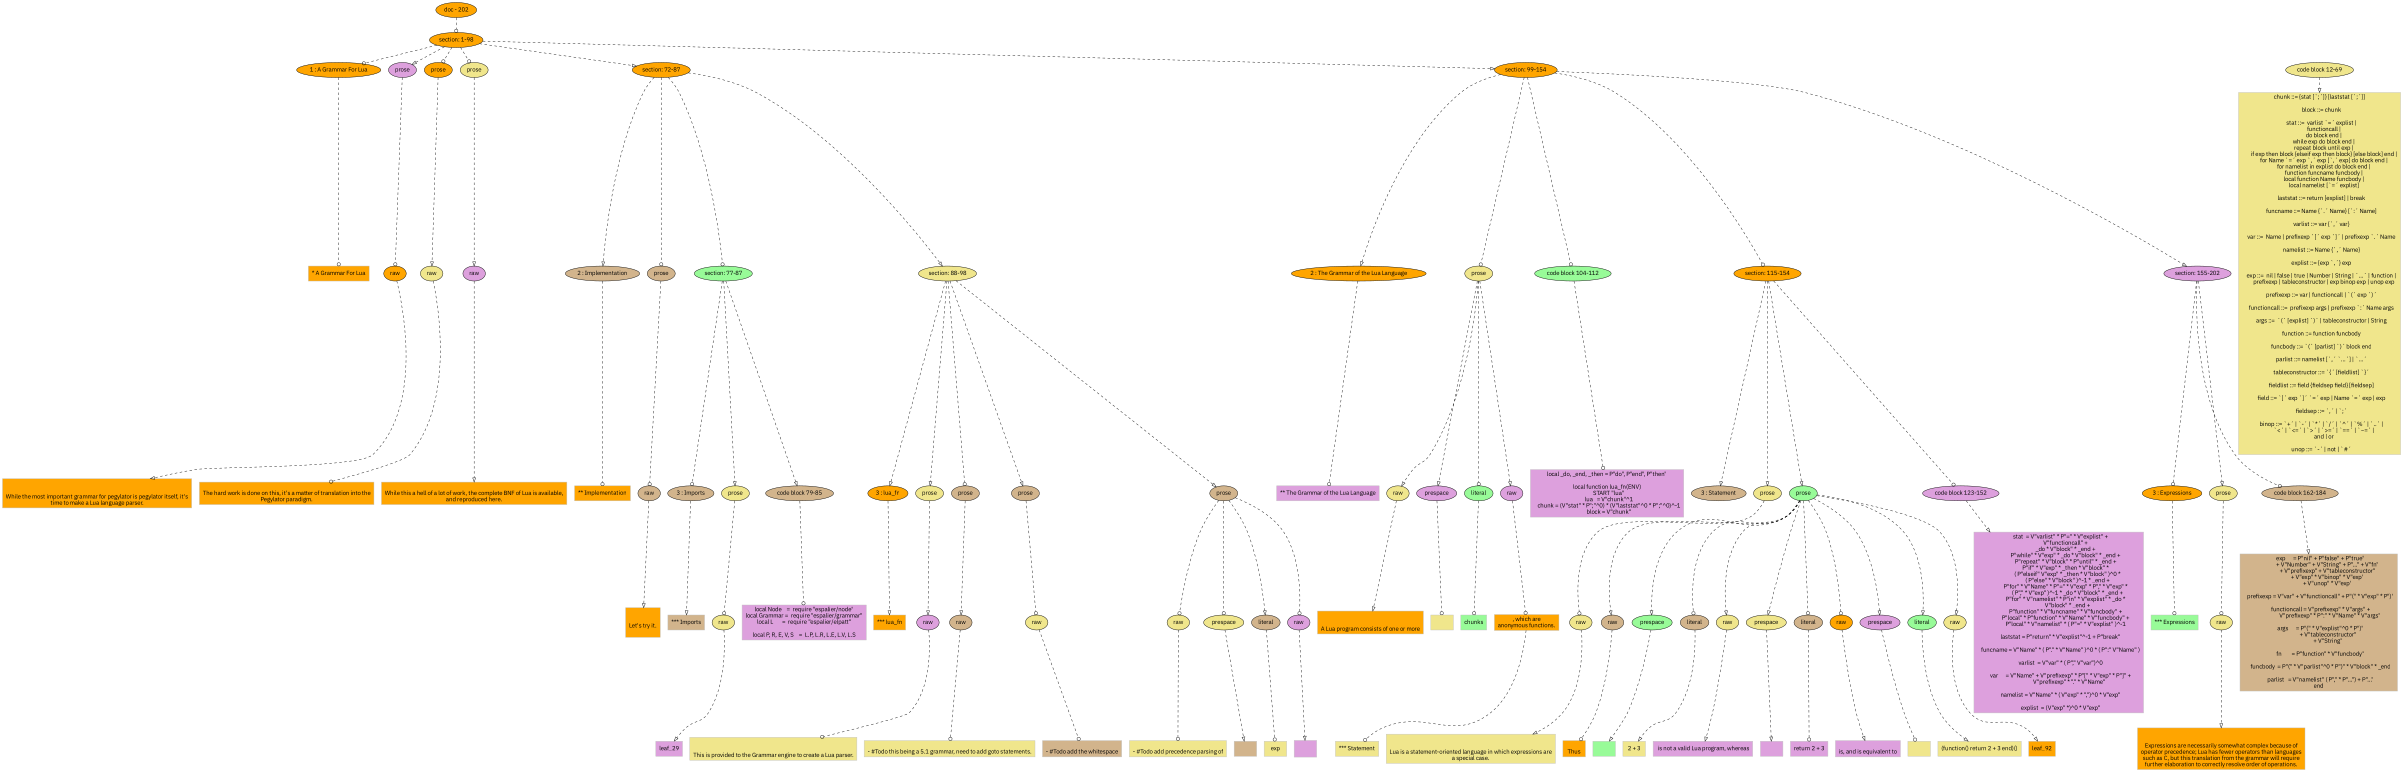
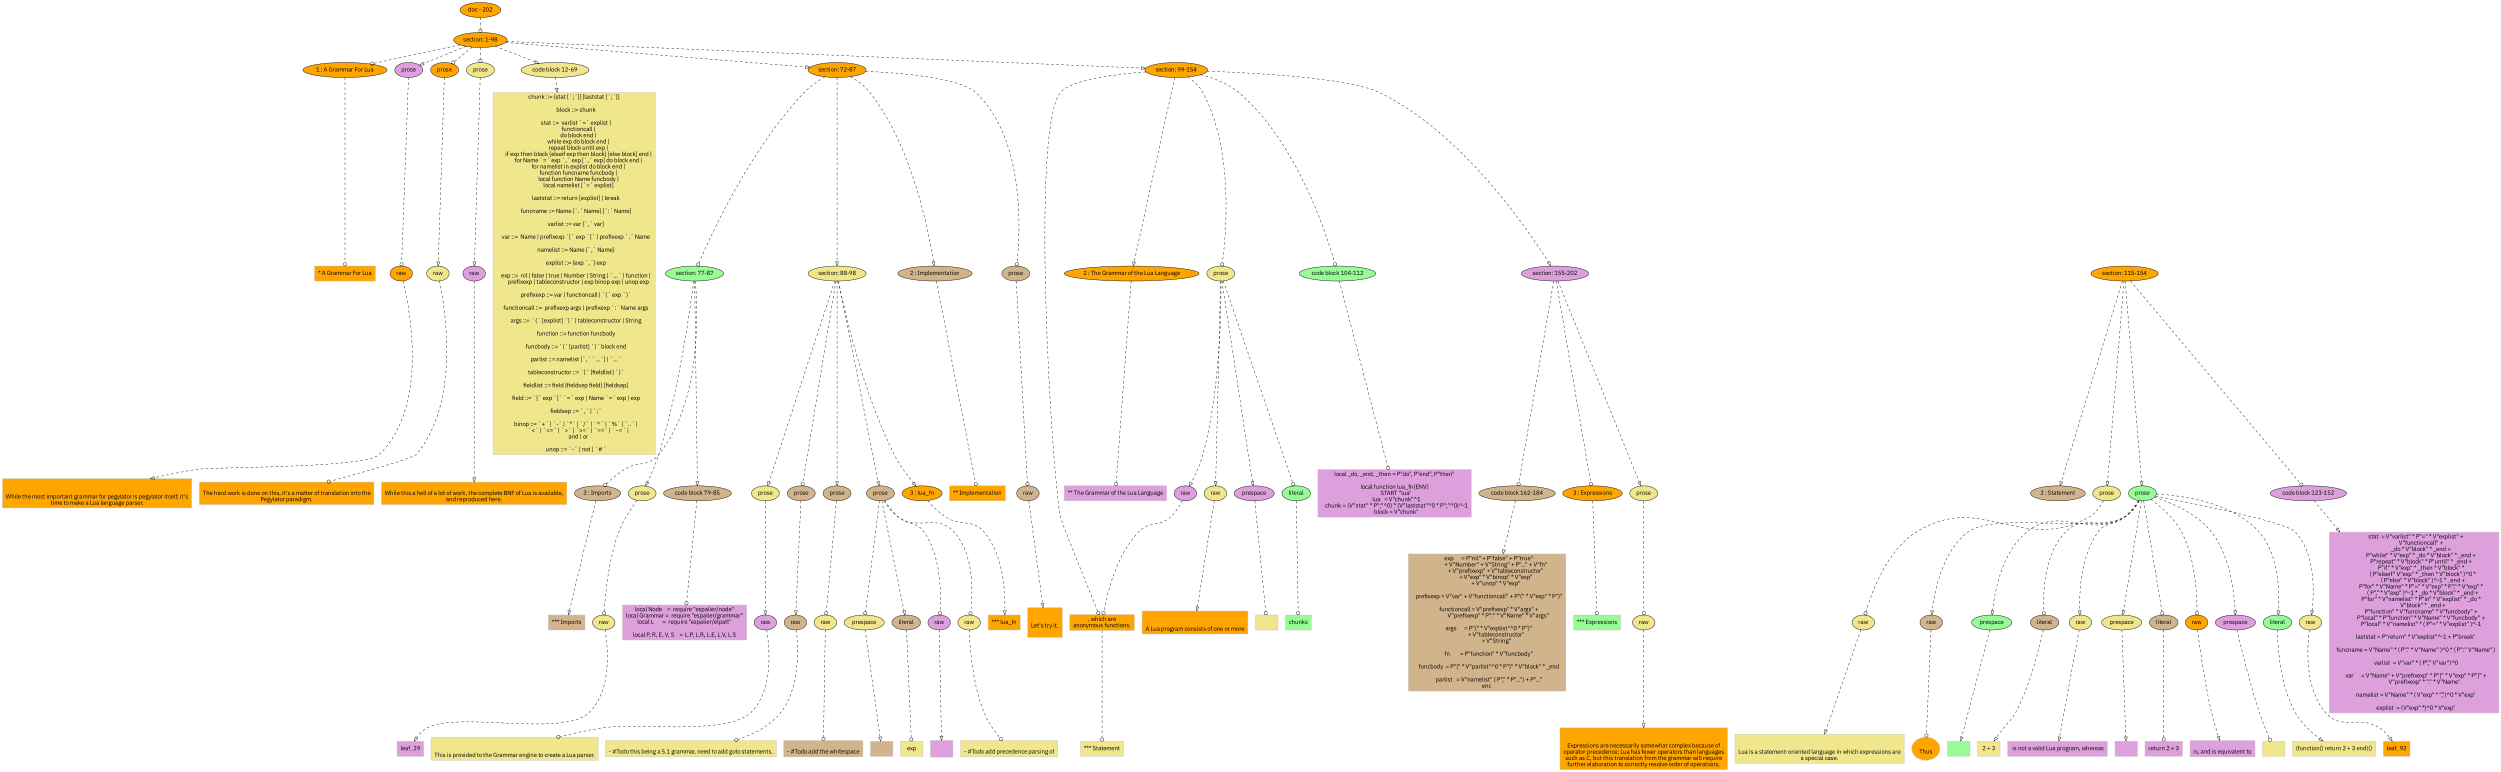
edge "section: 1-98" -> "code block 12-69": added
edge "section: 99-154" -> "section: 115-154": now "section: 99-154" -> ", which are anonymous functions."
node "Thus": shape box -> ellipse
